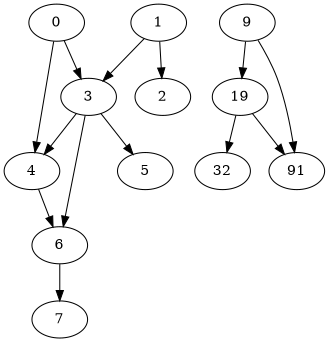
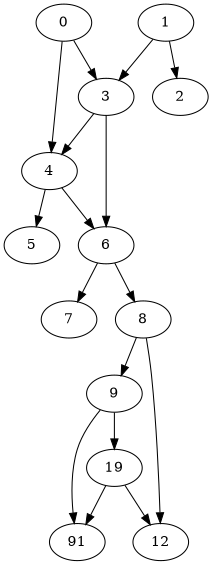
edge "3" -> "5": now "4" -> "5"
node "32": label "32" -> "12"
node "8": added
